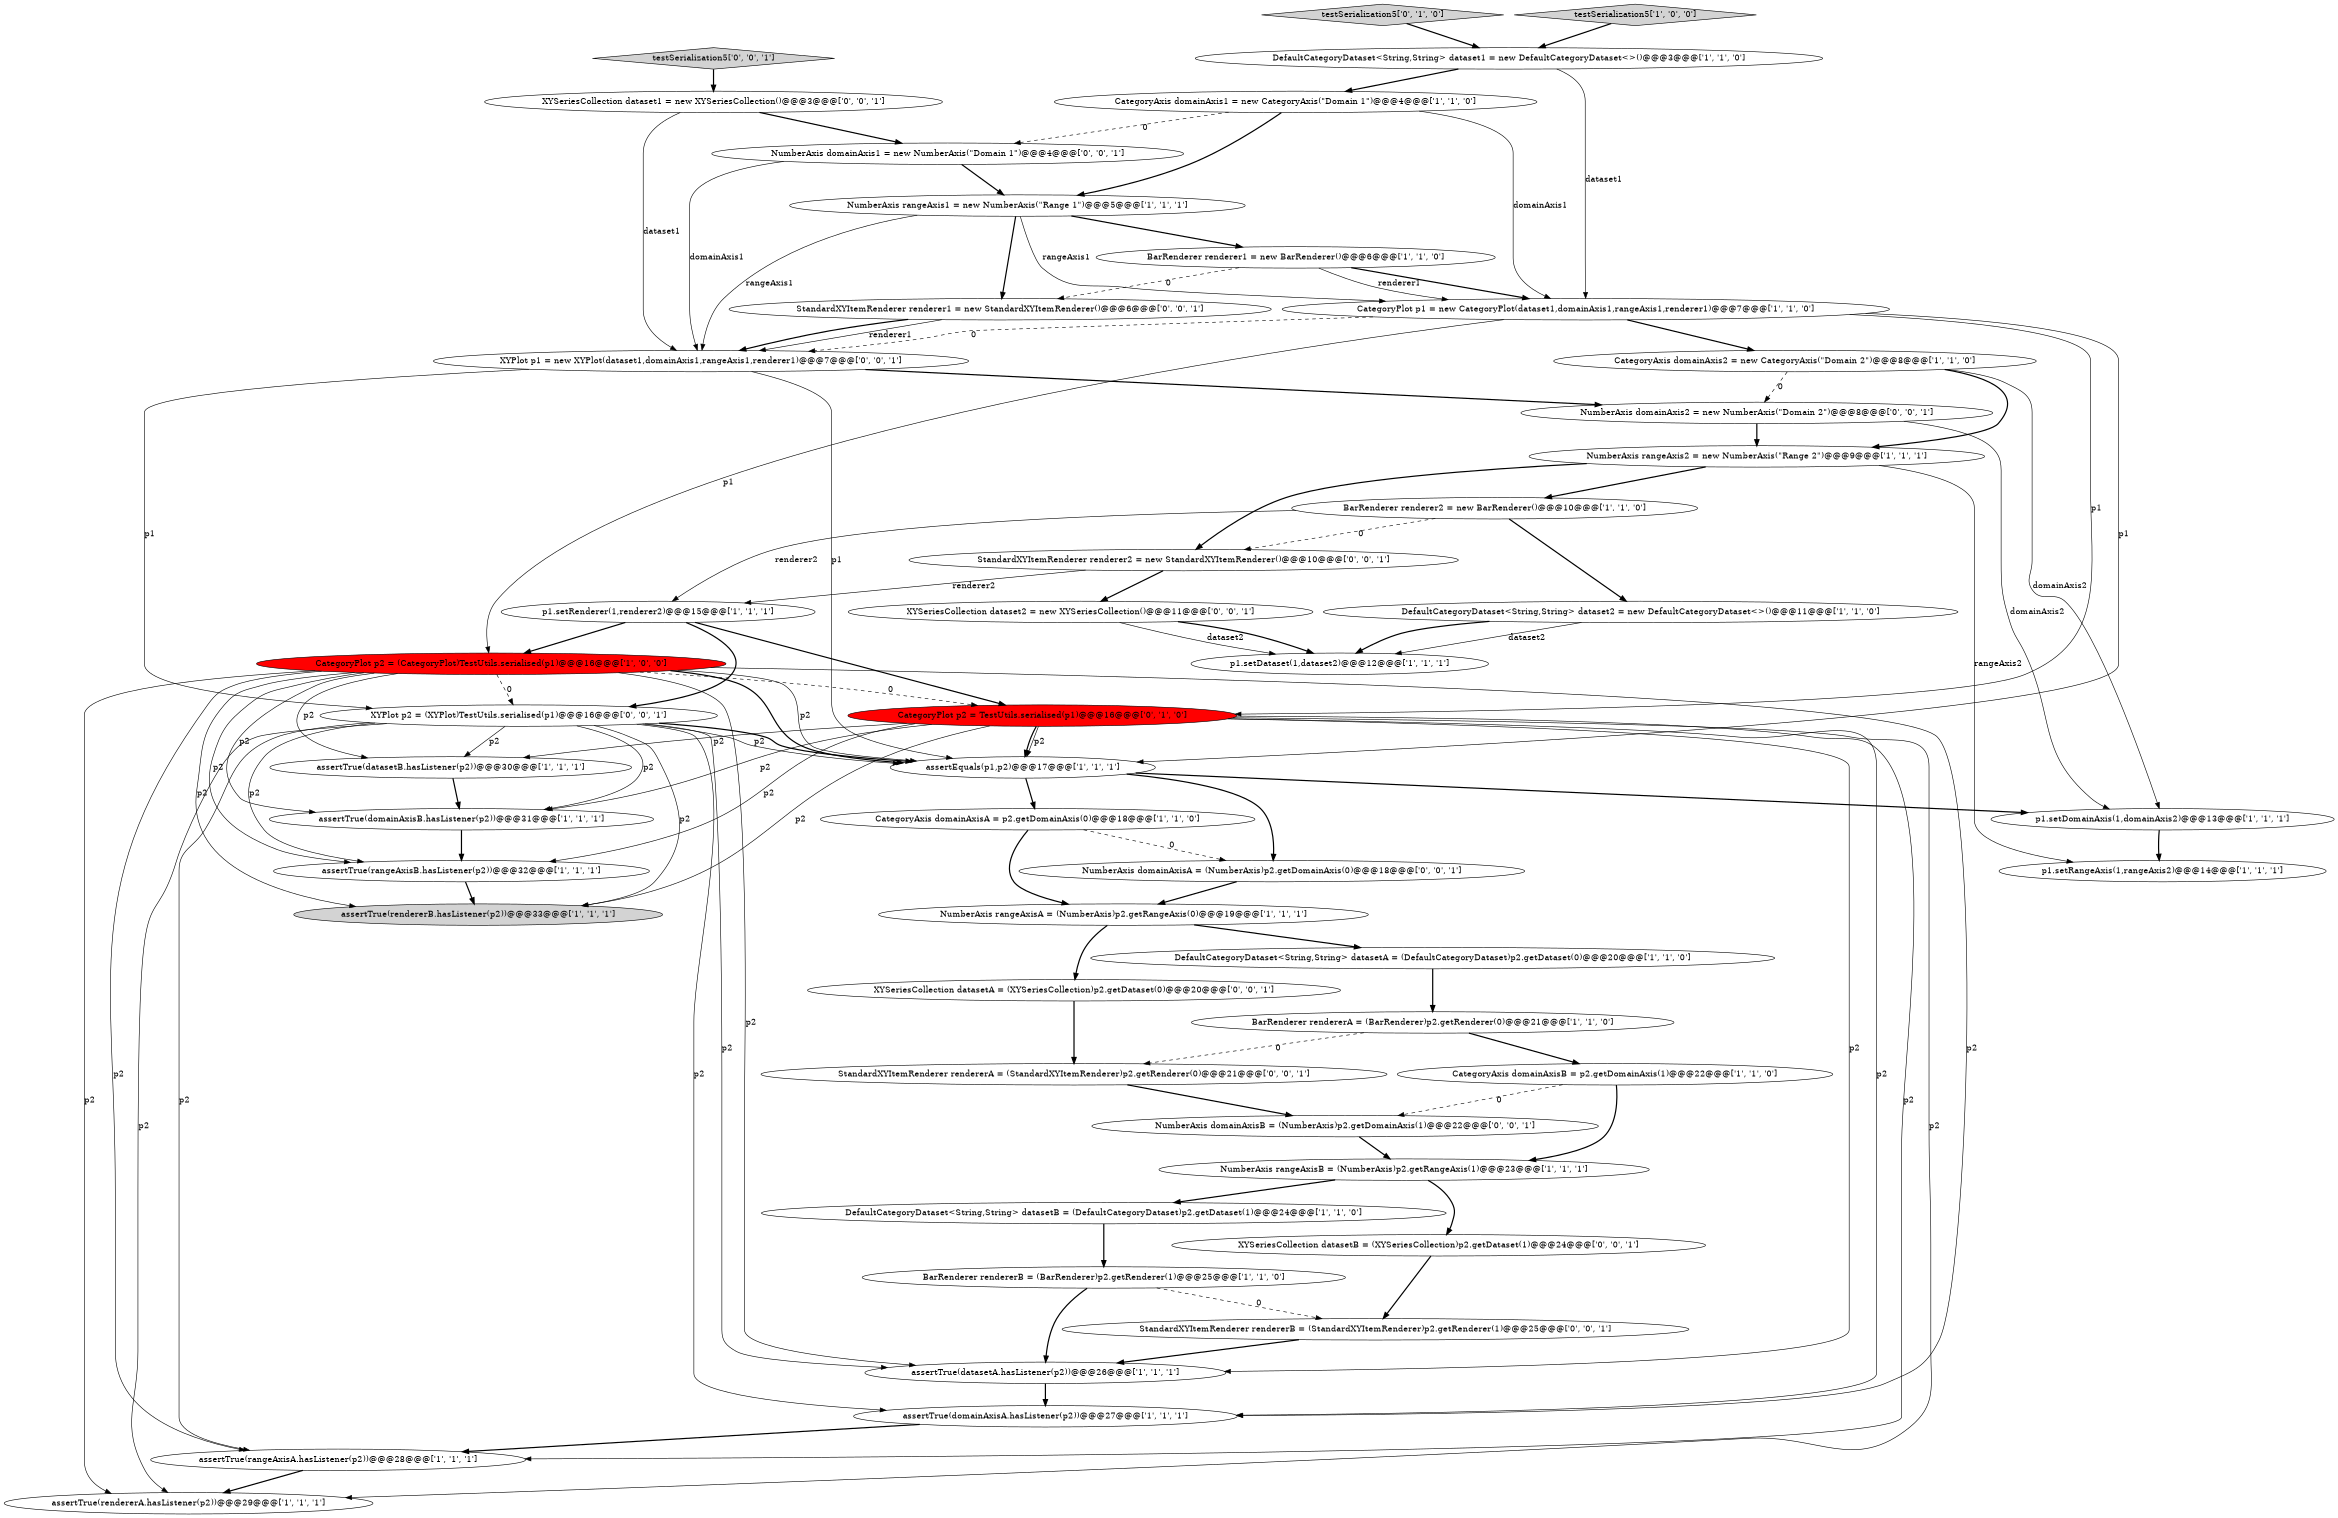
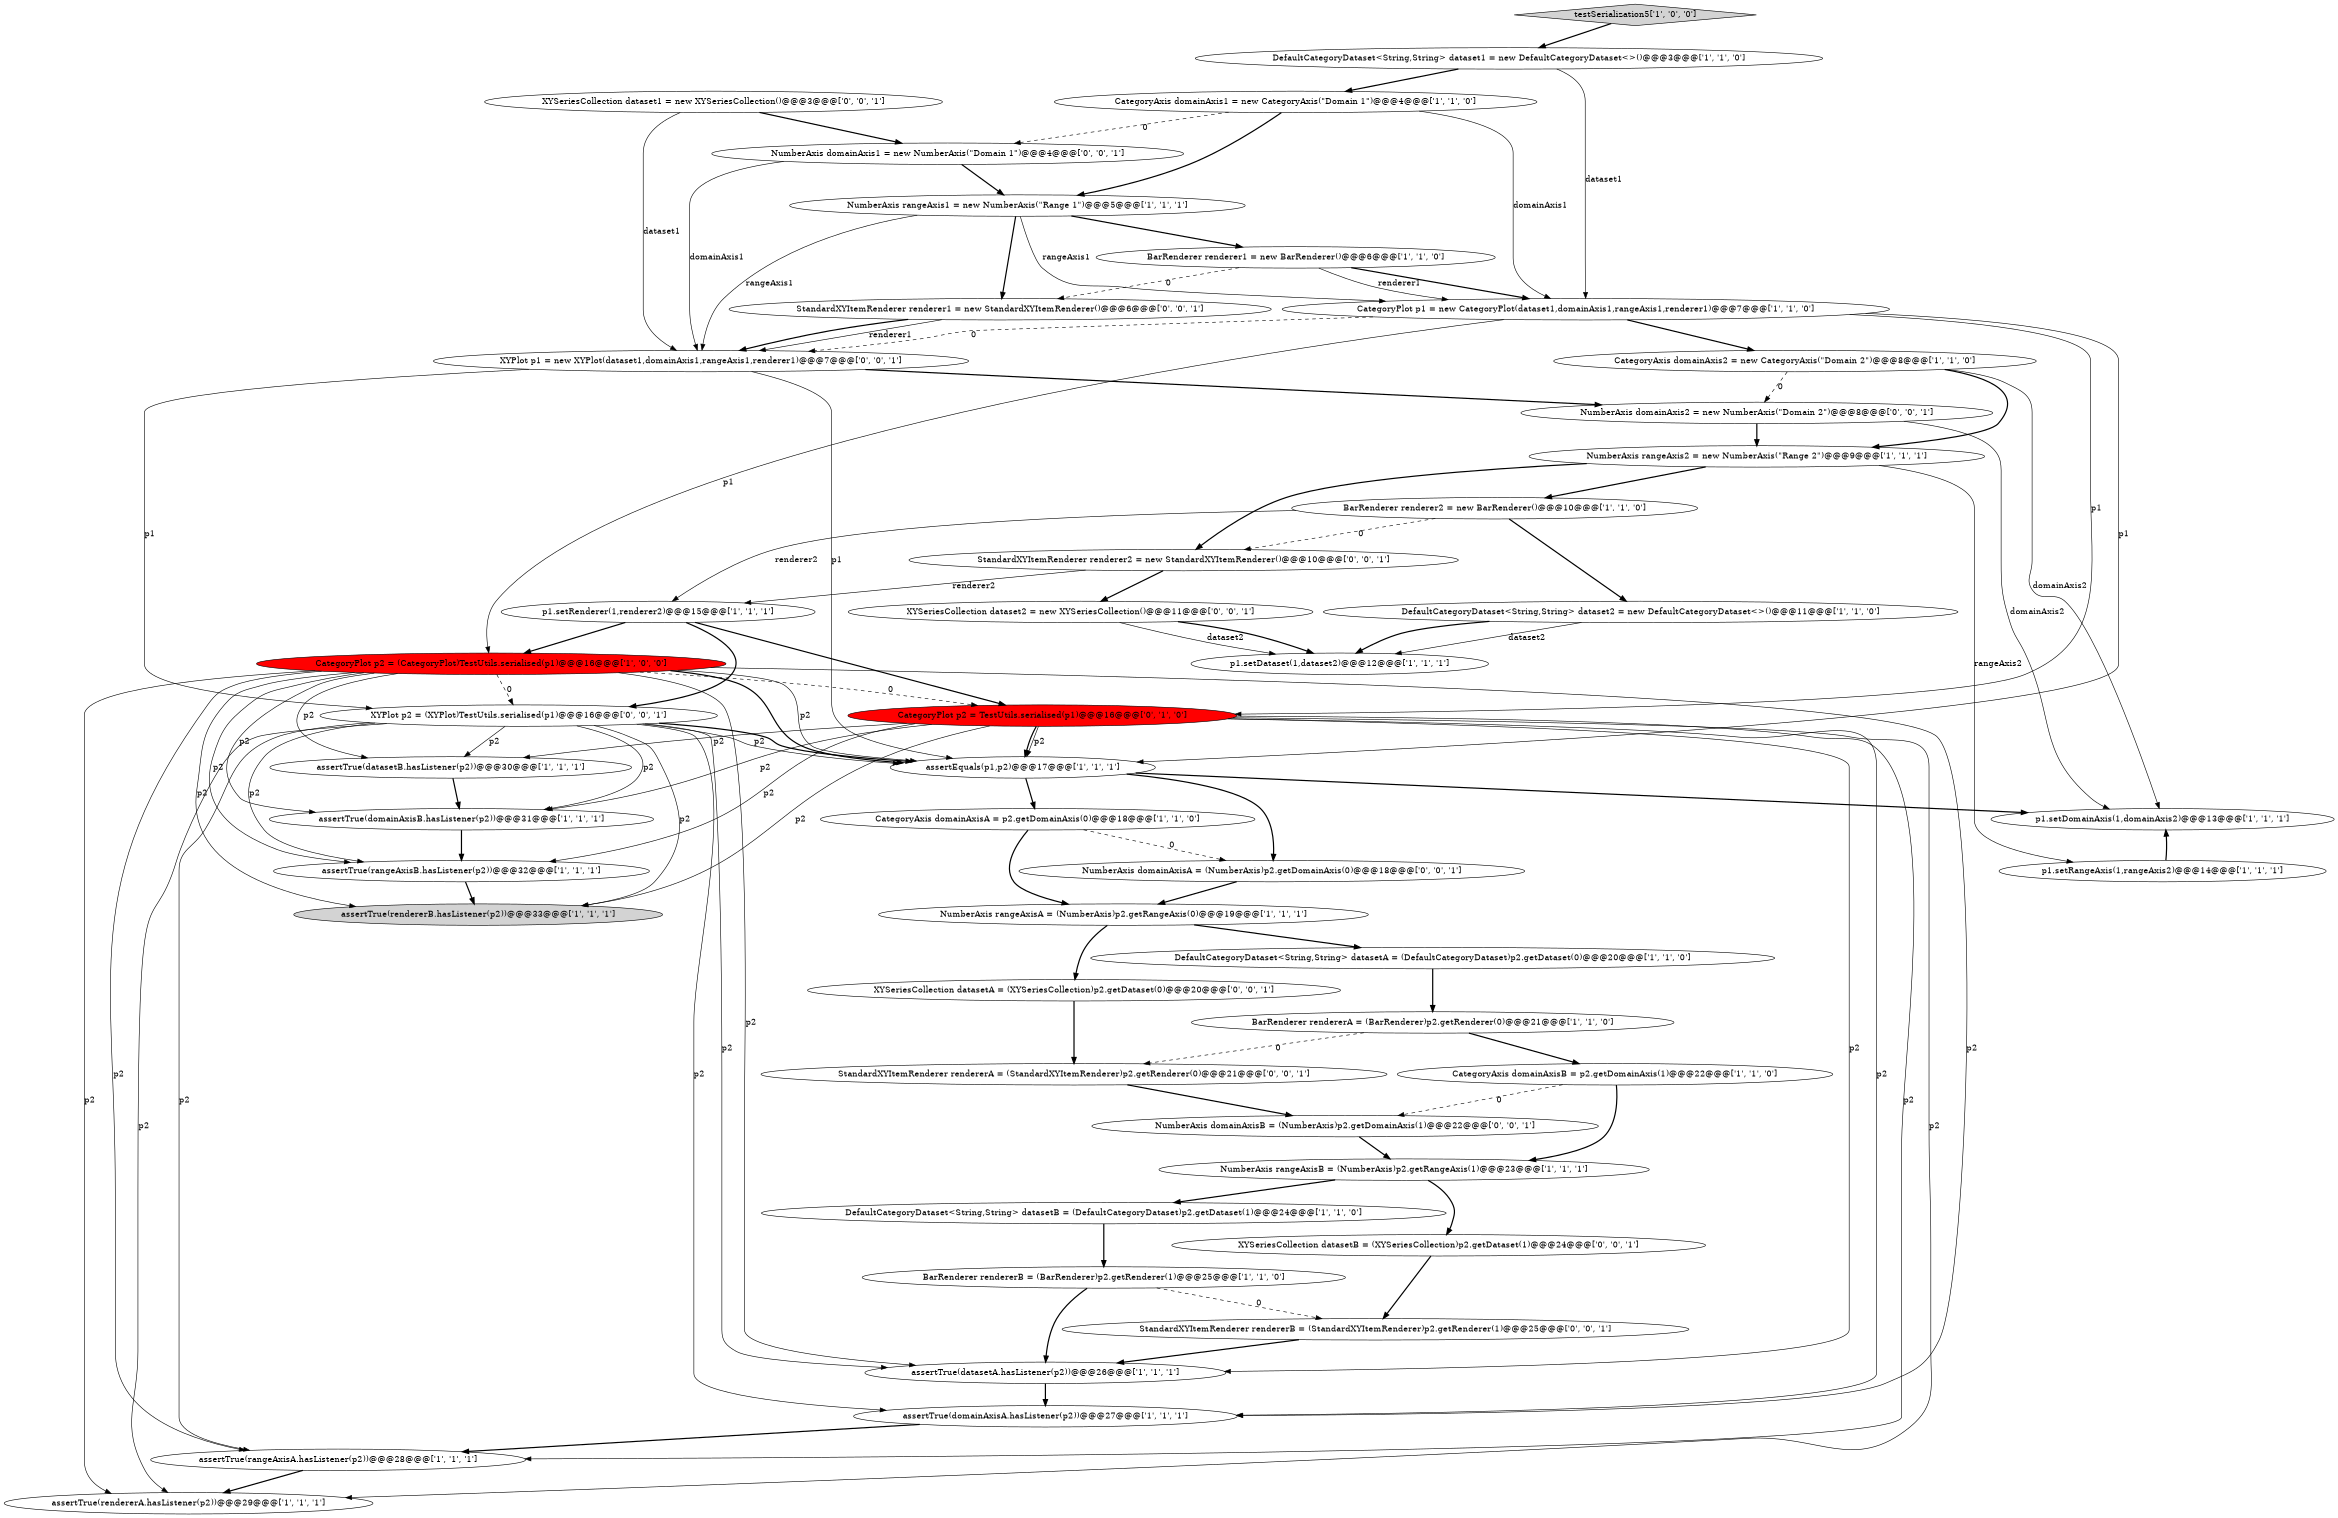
node "testSerialization5['0', '1', '0']": removed
node "testSerialization5['0', '0', '1']": removed
edge "p1.setDomainAxis(1,domainAxis2)@@@13@@@['1', '1', '1']" -> "p1.setRangeAxis(1,rangeAxis2)@@@14@@@['1', '1', '1']": reversed
